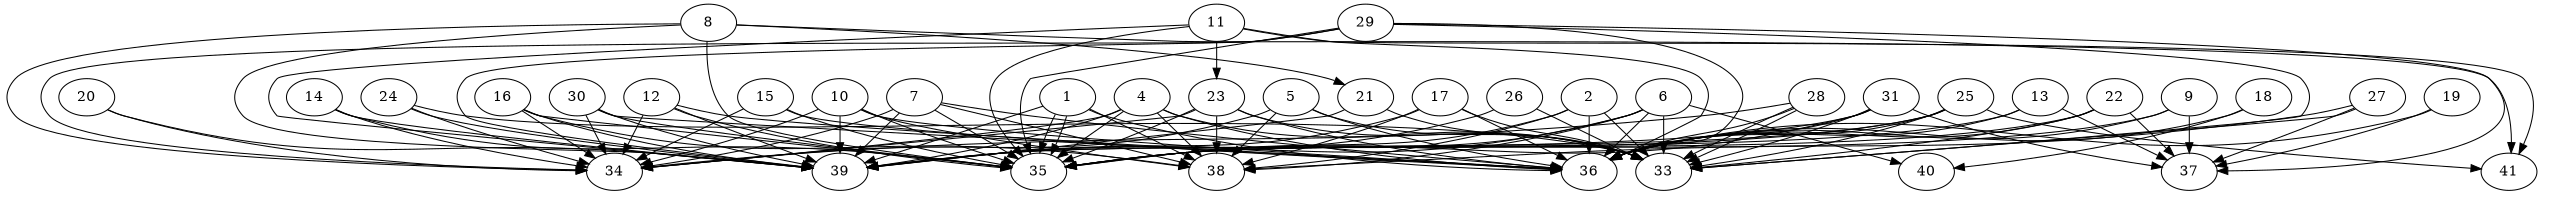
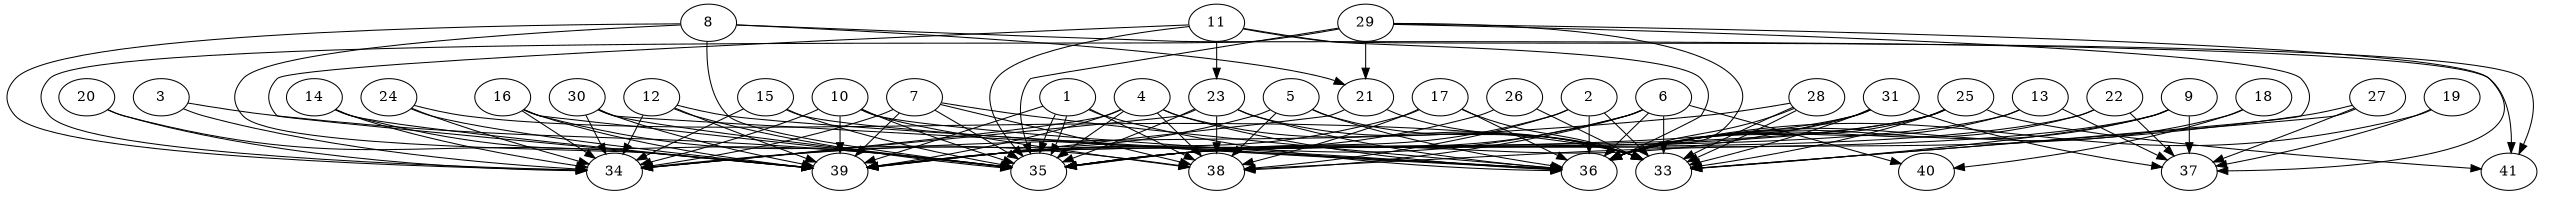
edge "29" -> "39": now "29" -> "21"
node "3": added
edge "22" -> "33": now "9" -> "33"
